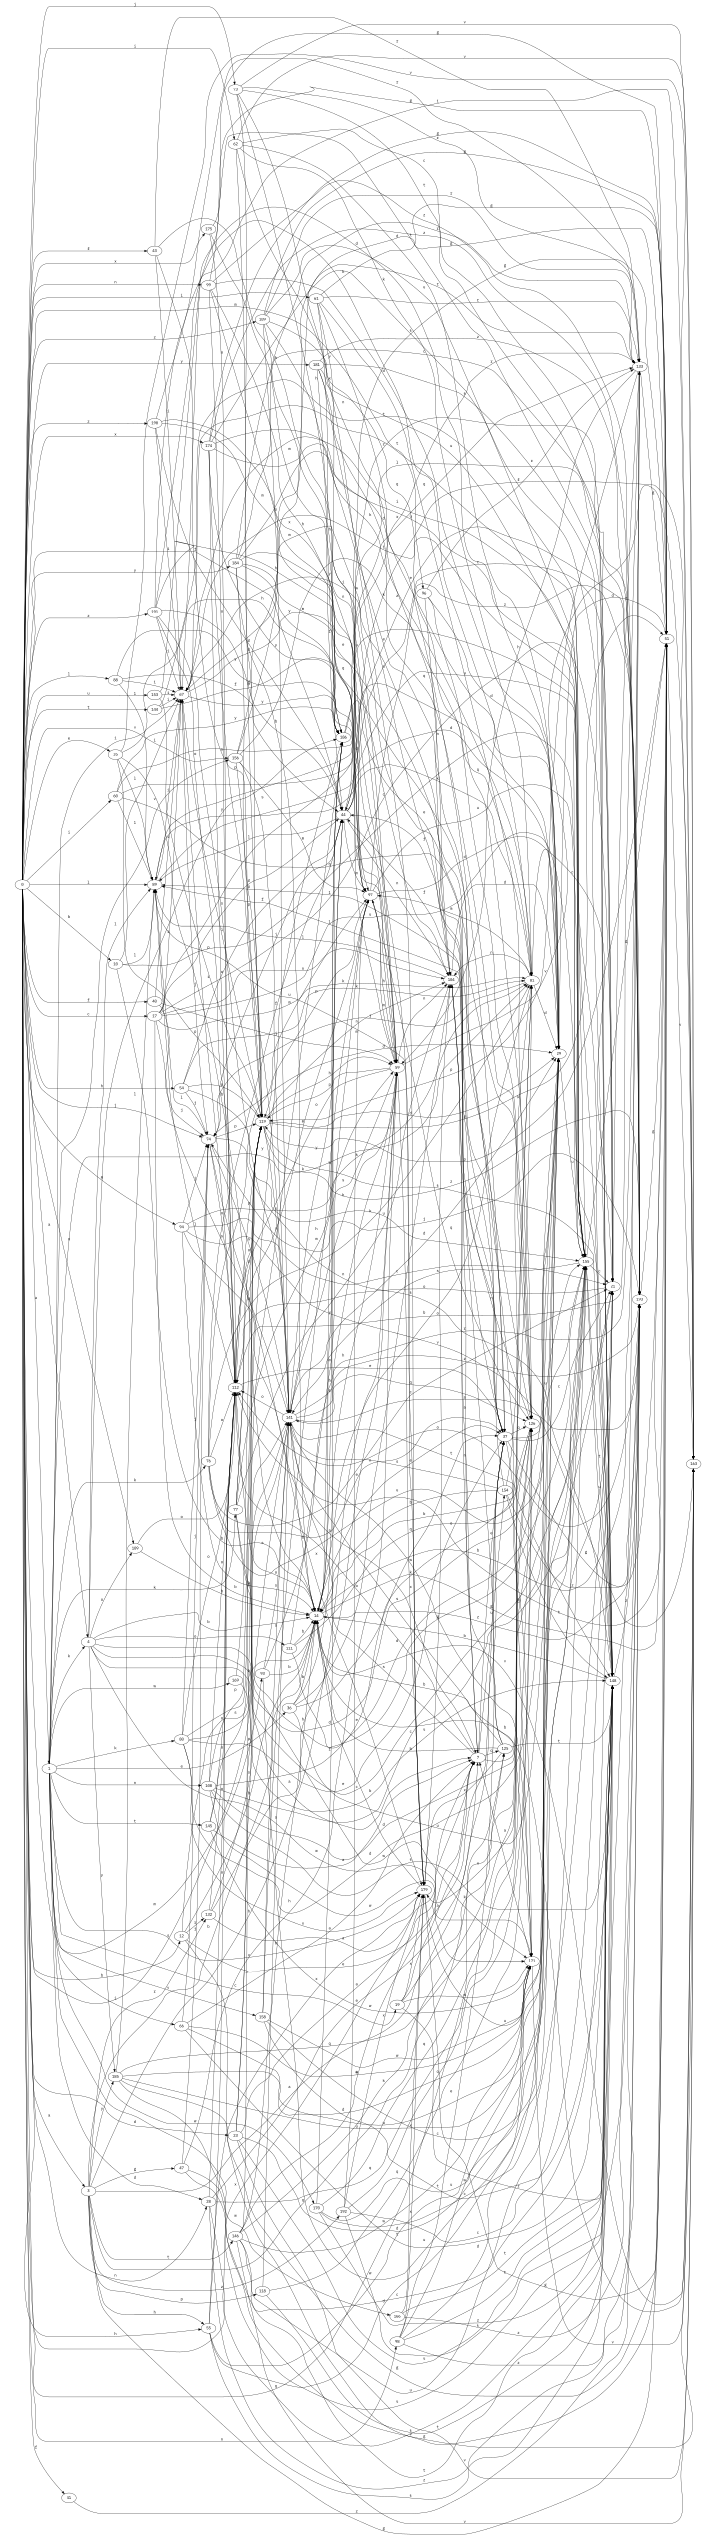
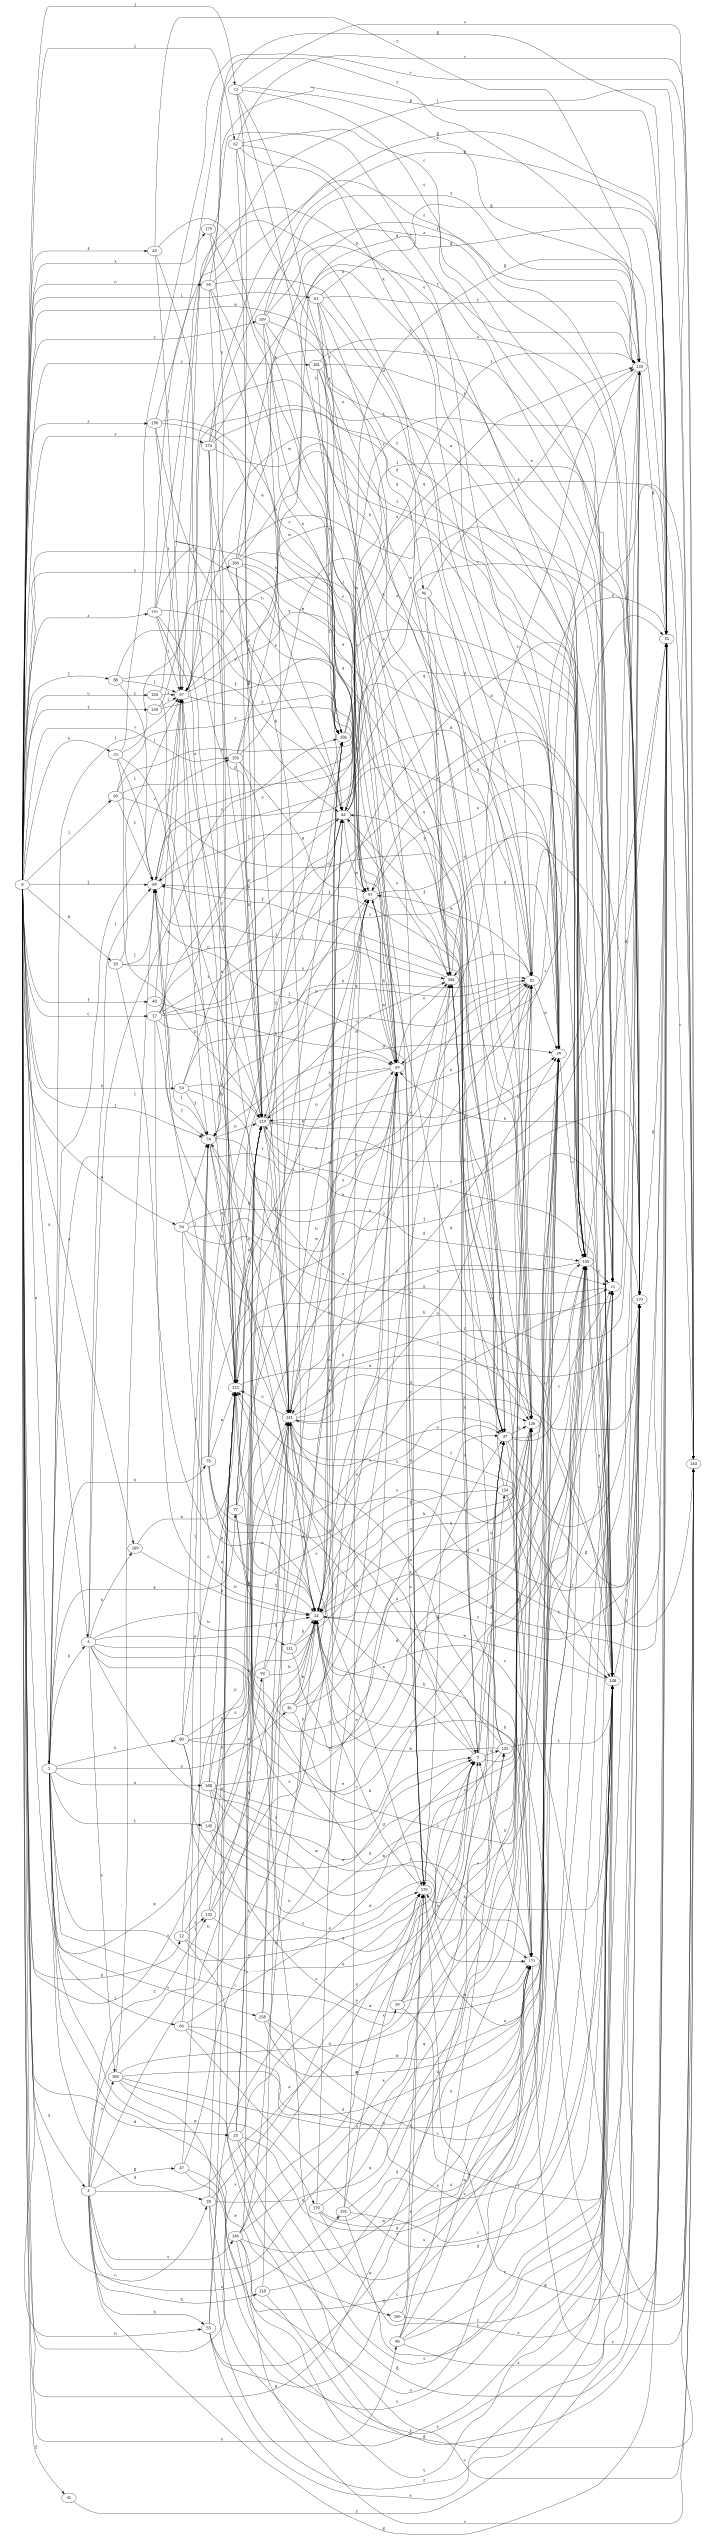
edge "97" -> "193": reversed
edge "174" -> "29": now "174" -> "155"
edge "179" -> "89": label "u" -> "l"
edge "40" -> "59": label "j" -> "h"
edge "21" -> "59": added, label "h"
node "169": removed
edge "166" -> "148": removed, label "t"
